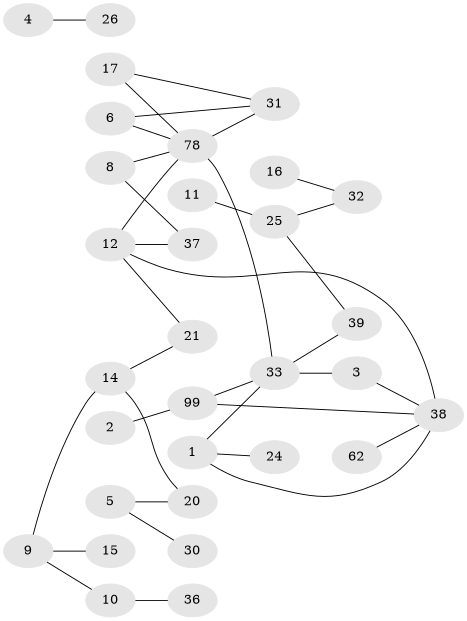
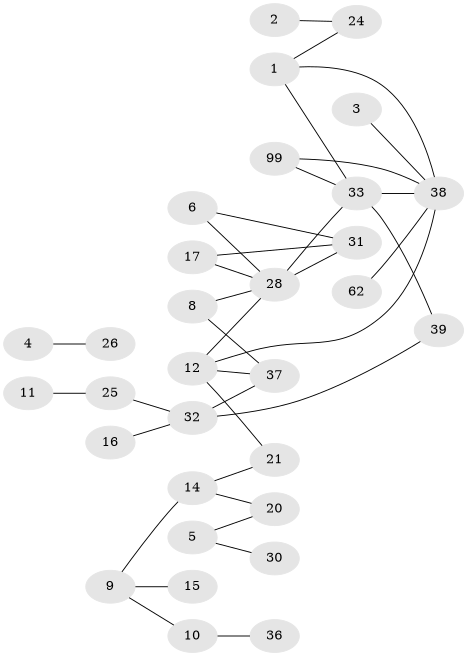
node "78": label "78" -> "28"
edge "25" -- "39": now "32" -- "39"
edge "33" -- "3": now "33" -- "38"
edge "37" -- "32": added
edge "99" -- "2": now "24" -- "2"
